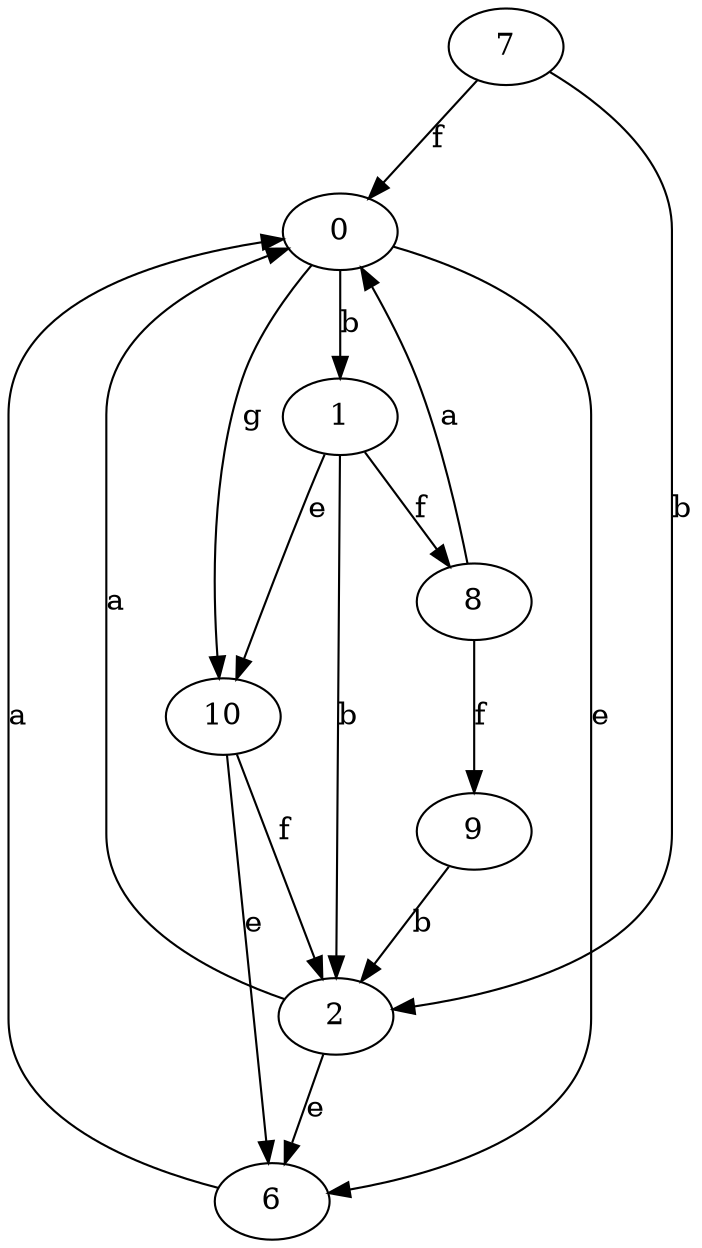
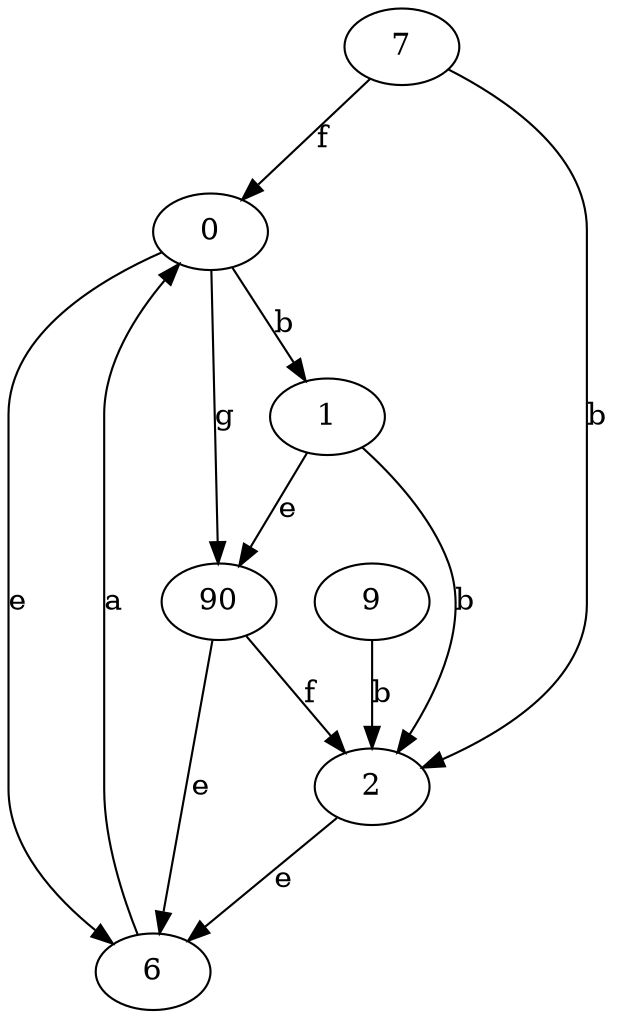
node "8": removed
edge "2" -> "0": removed, label "a"
node "10": label "10" -> "90"
